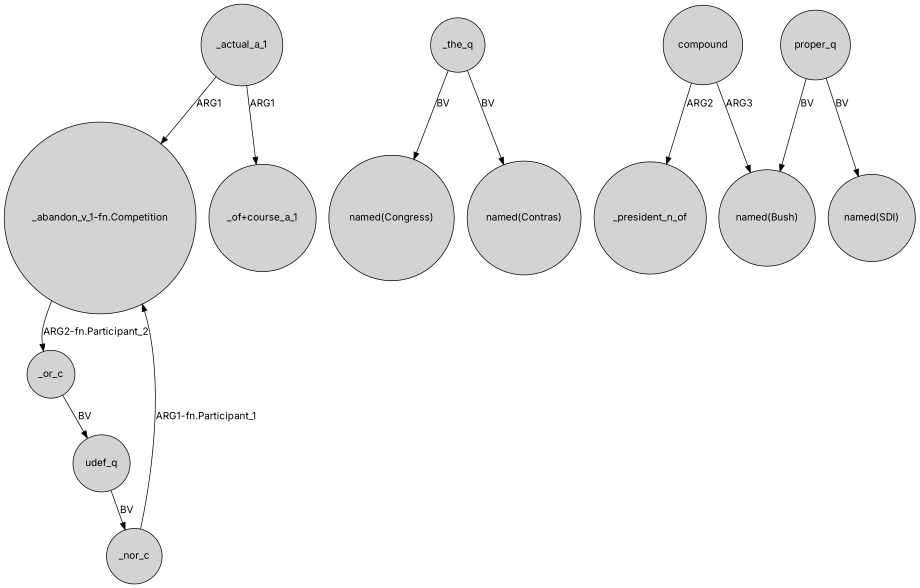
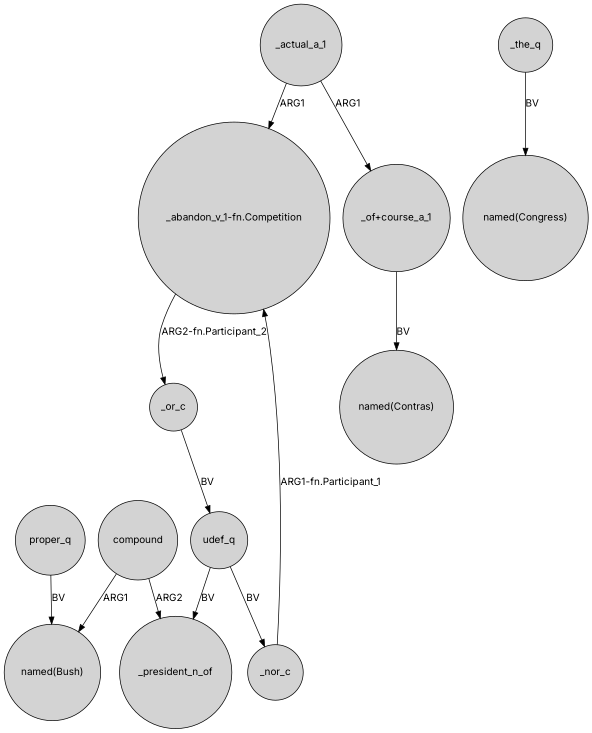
edge "compound" -> "named(Bush)": label "ARG3" -> "ARG1"
edge "_the_q" -> "named(Contras)": now "_of+course_a_1" -> "named(Contras)"
node "named(SDI)": removed
edge "udef_q" -> "_president_n_of": added, label "BV"
